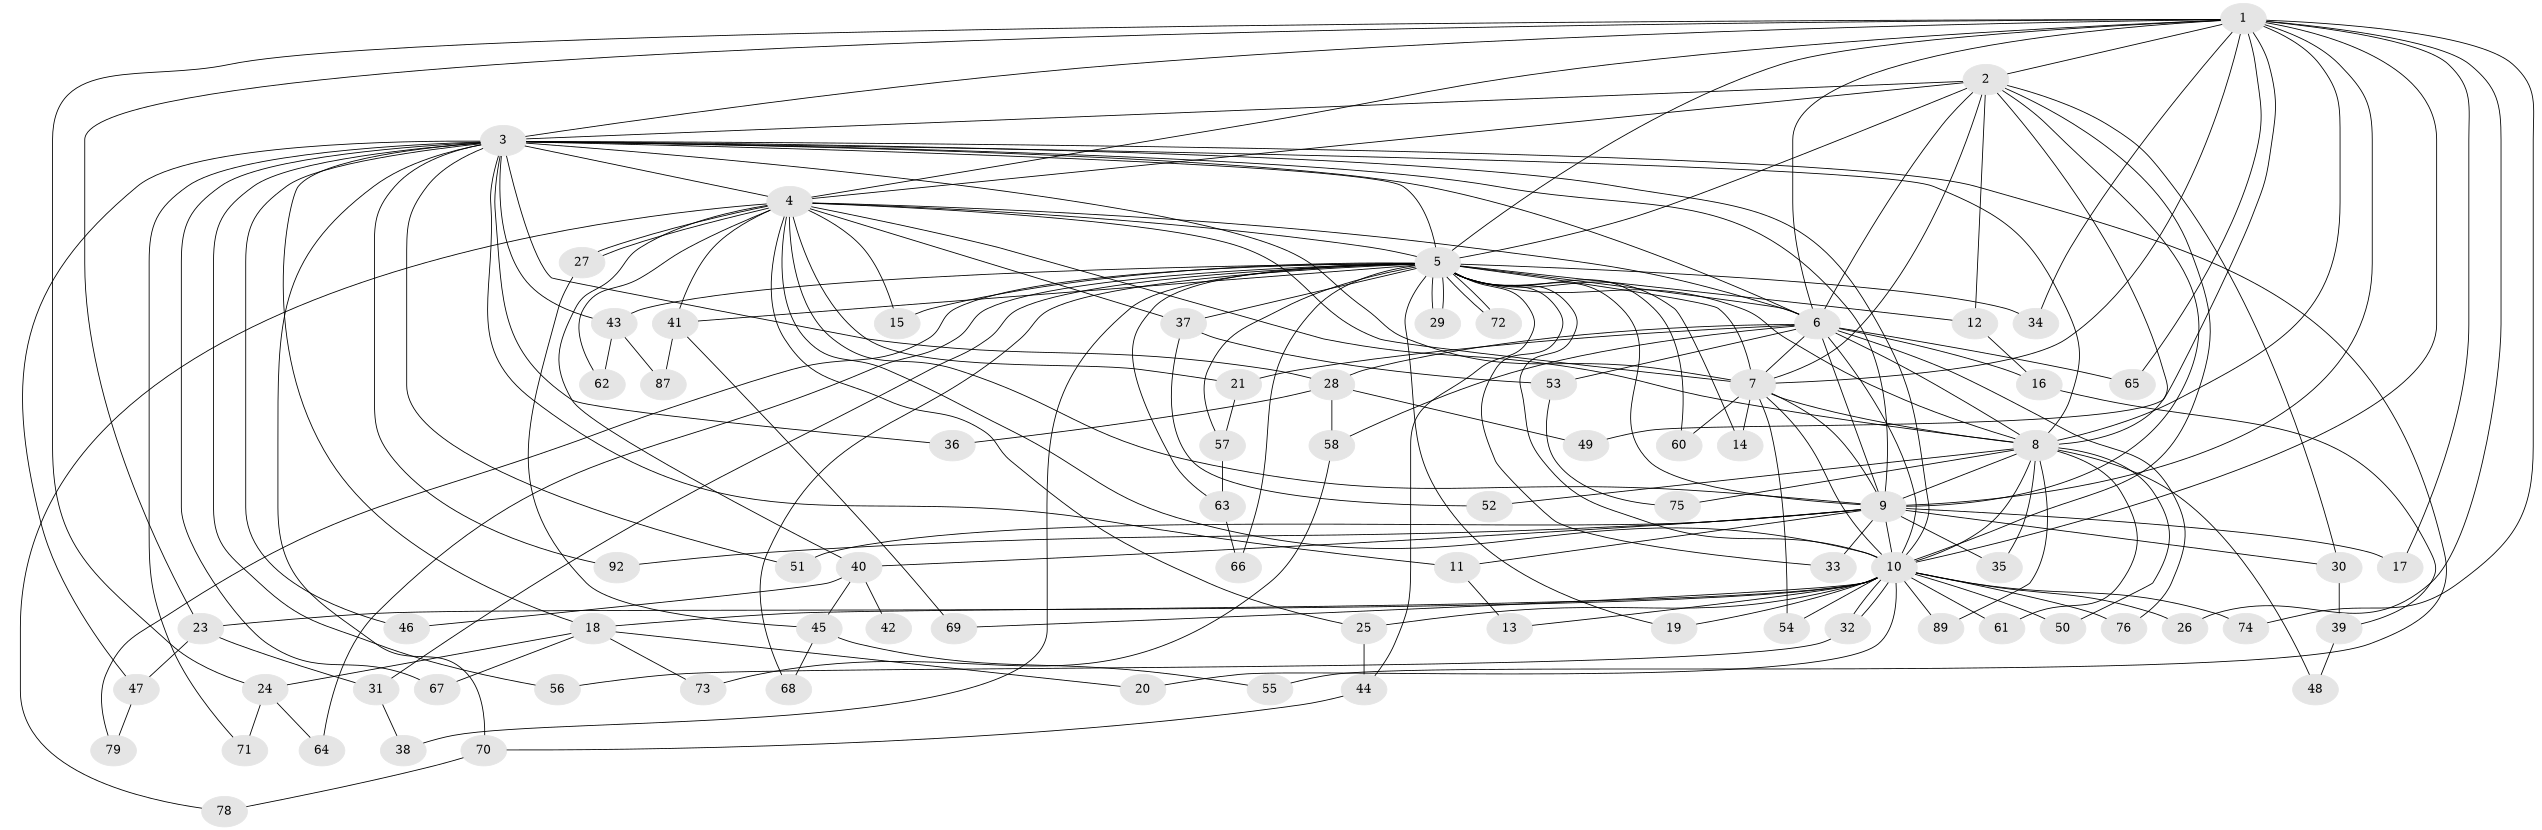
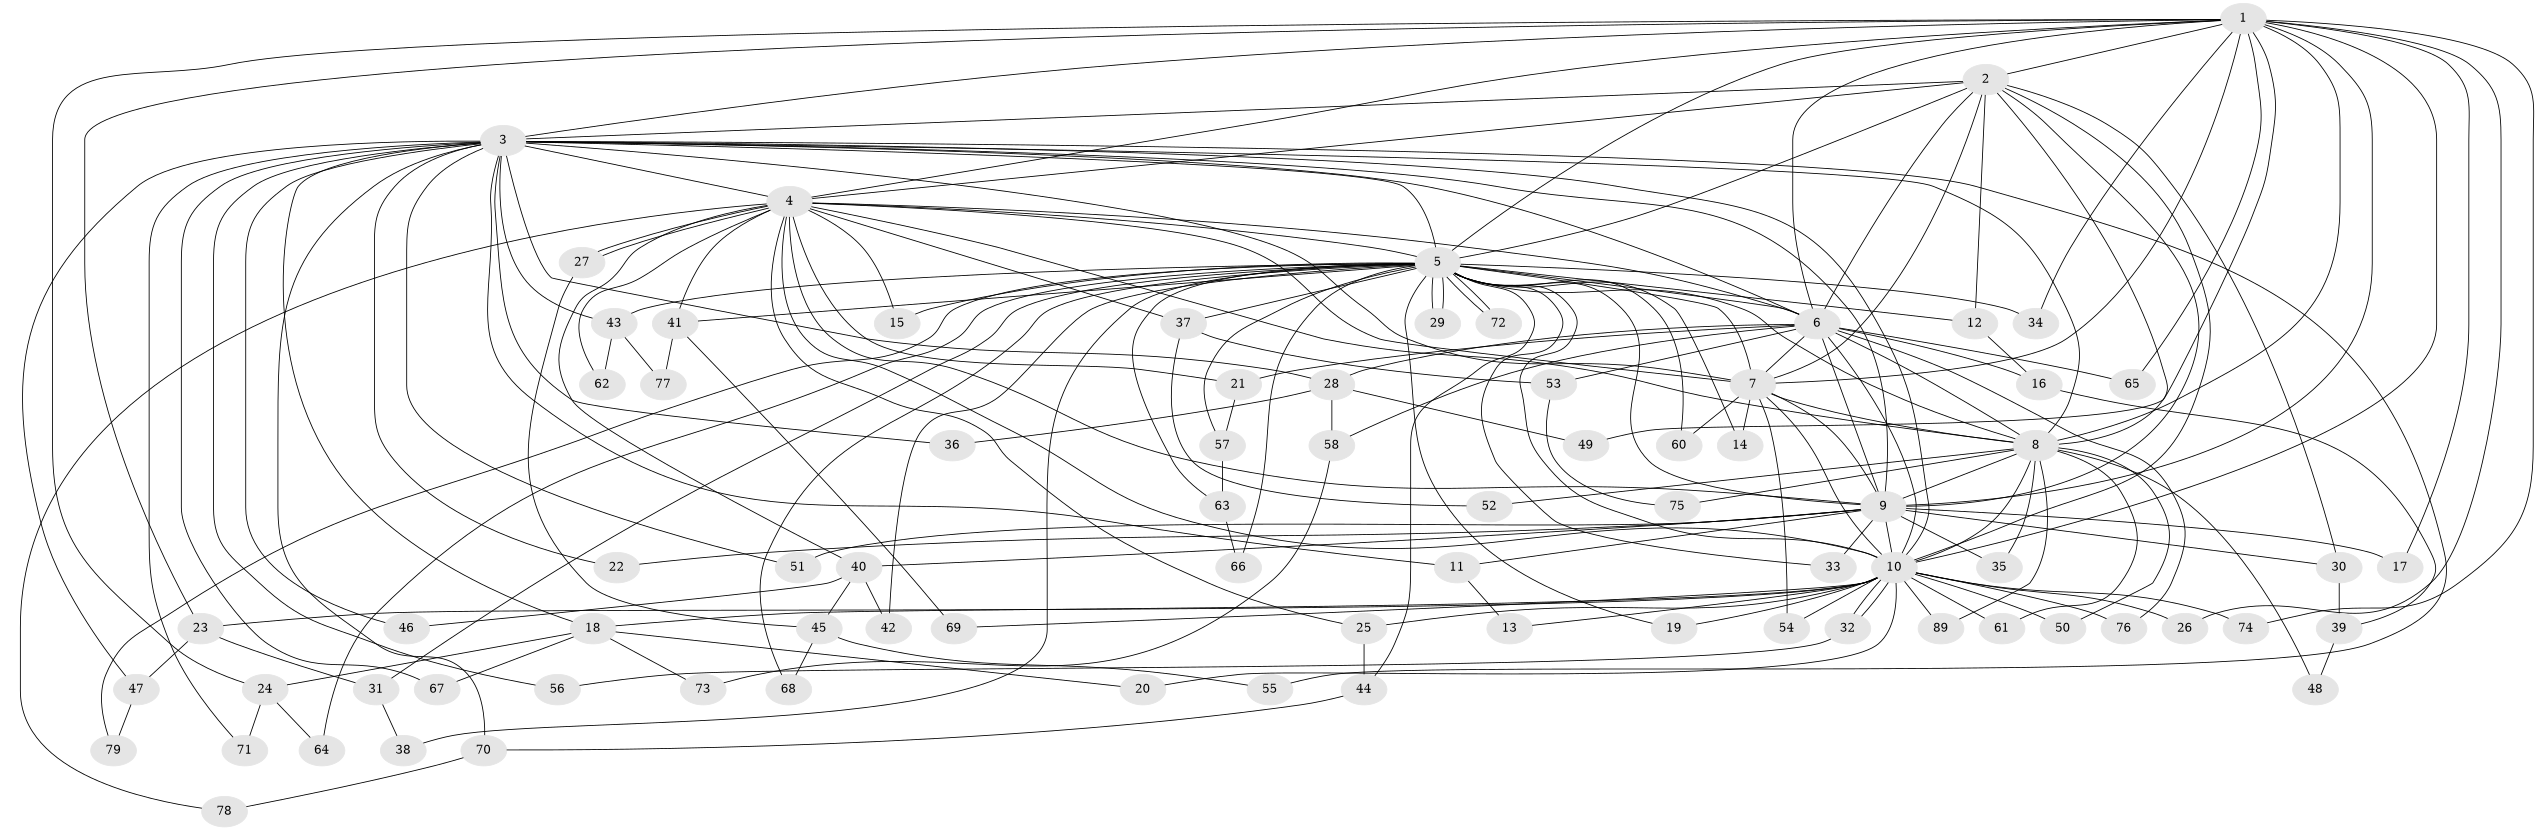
edge "5" -- "42": added
node "87": label "87" -> "77"
node "92": label "92" -> "22"
